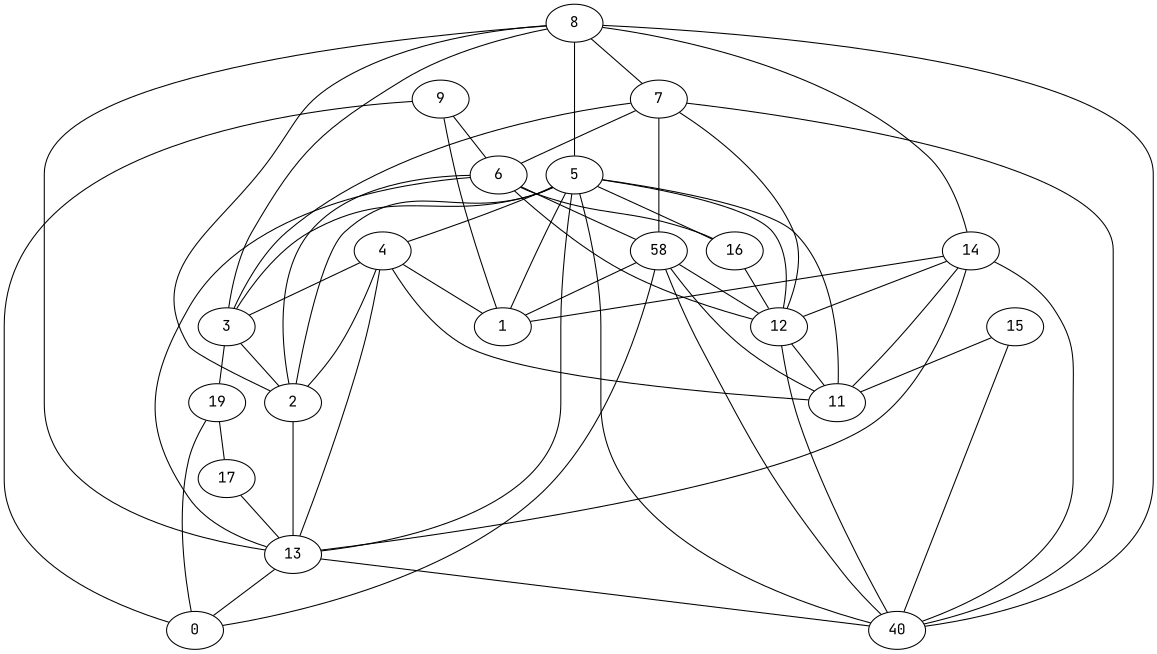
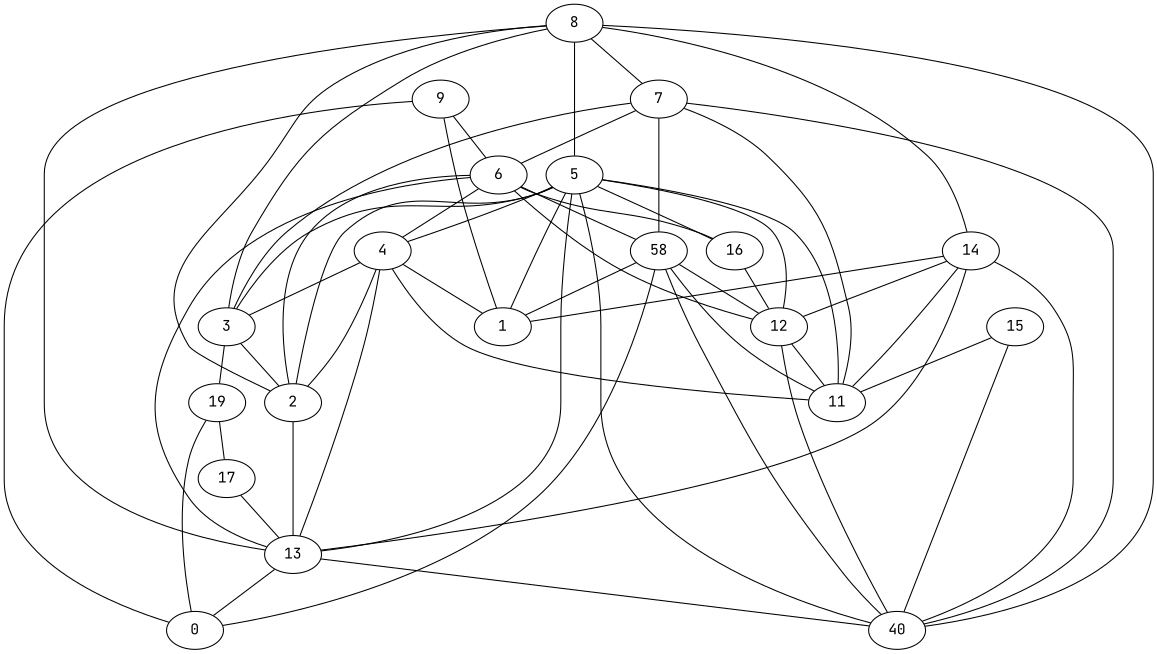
edge "7" -- "12": now "7" -- "11"
edge "6" -- "4": added
